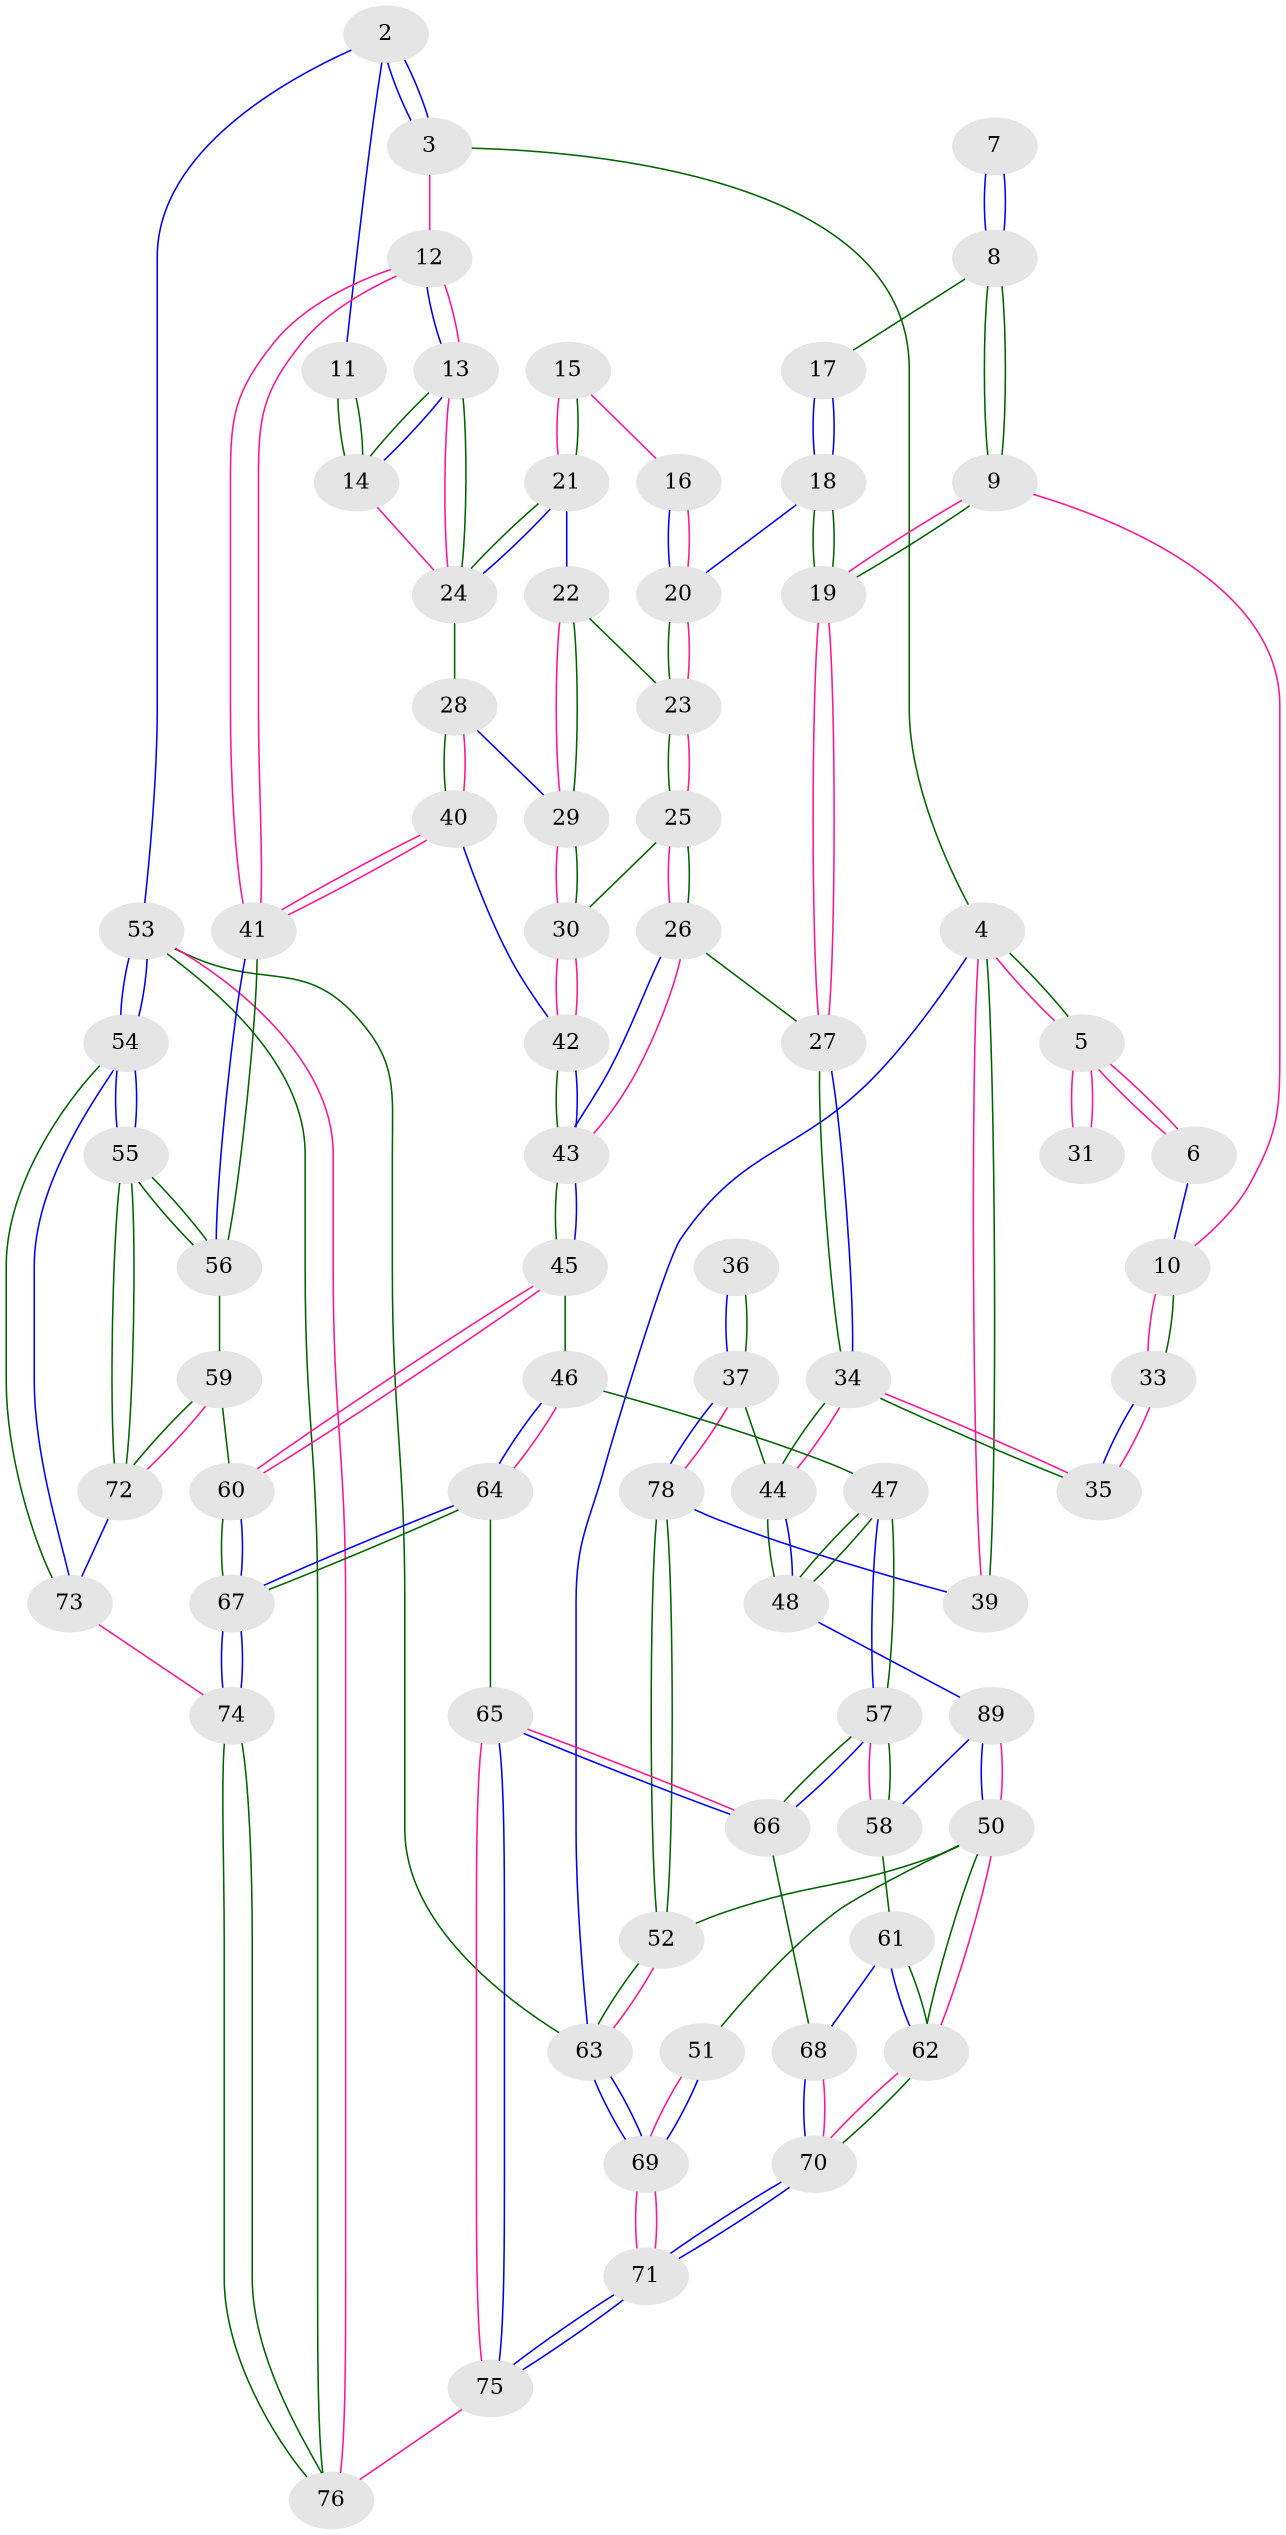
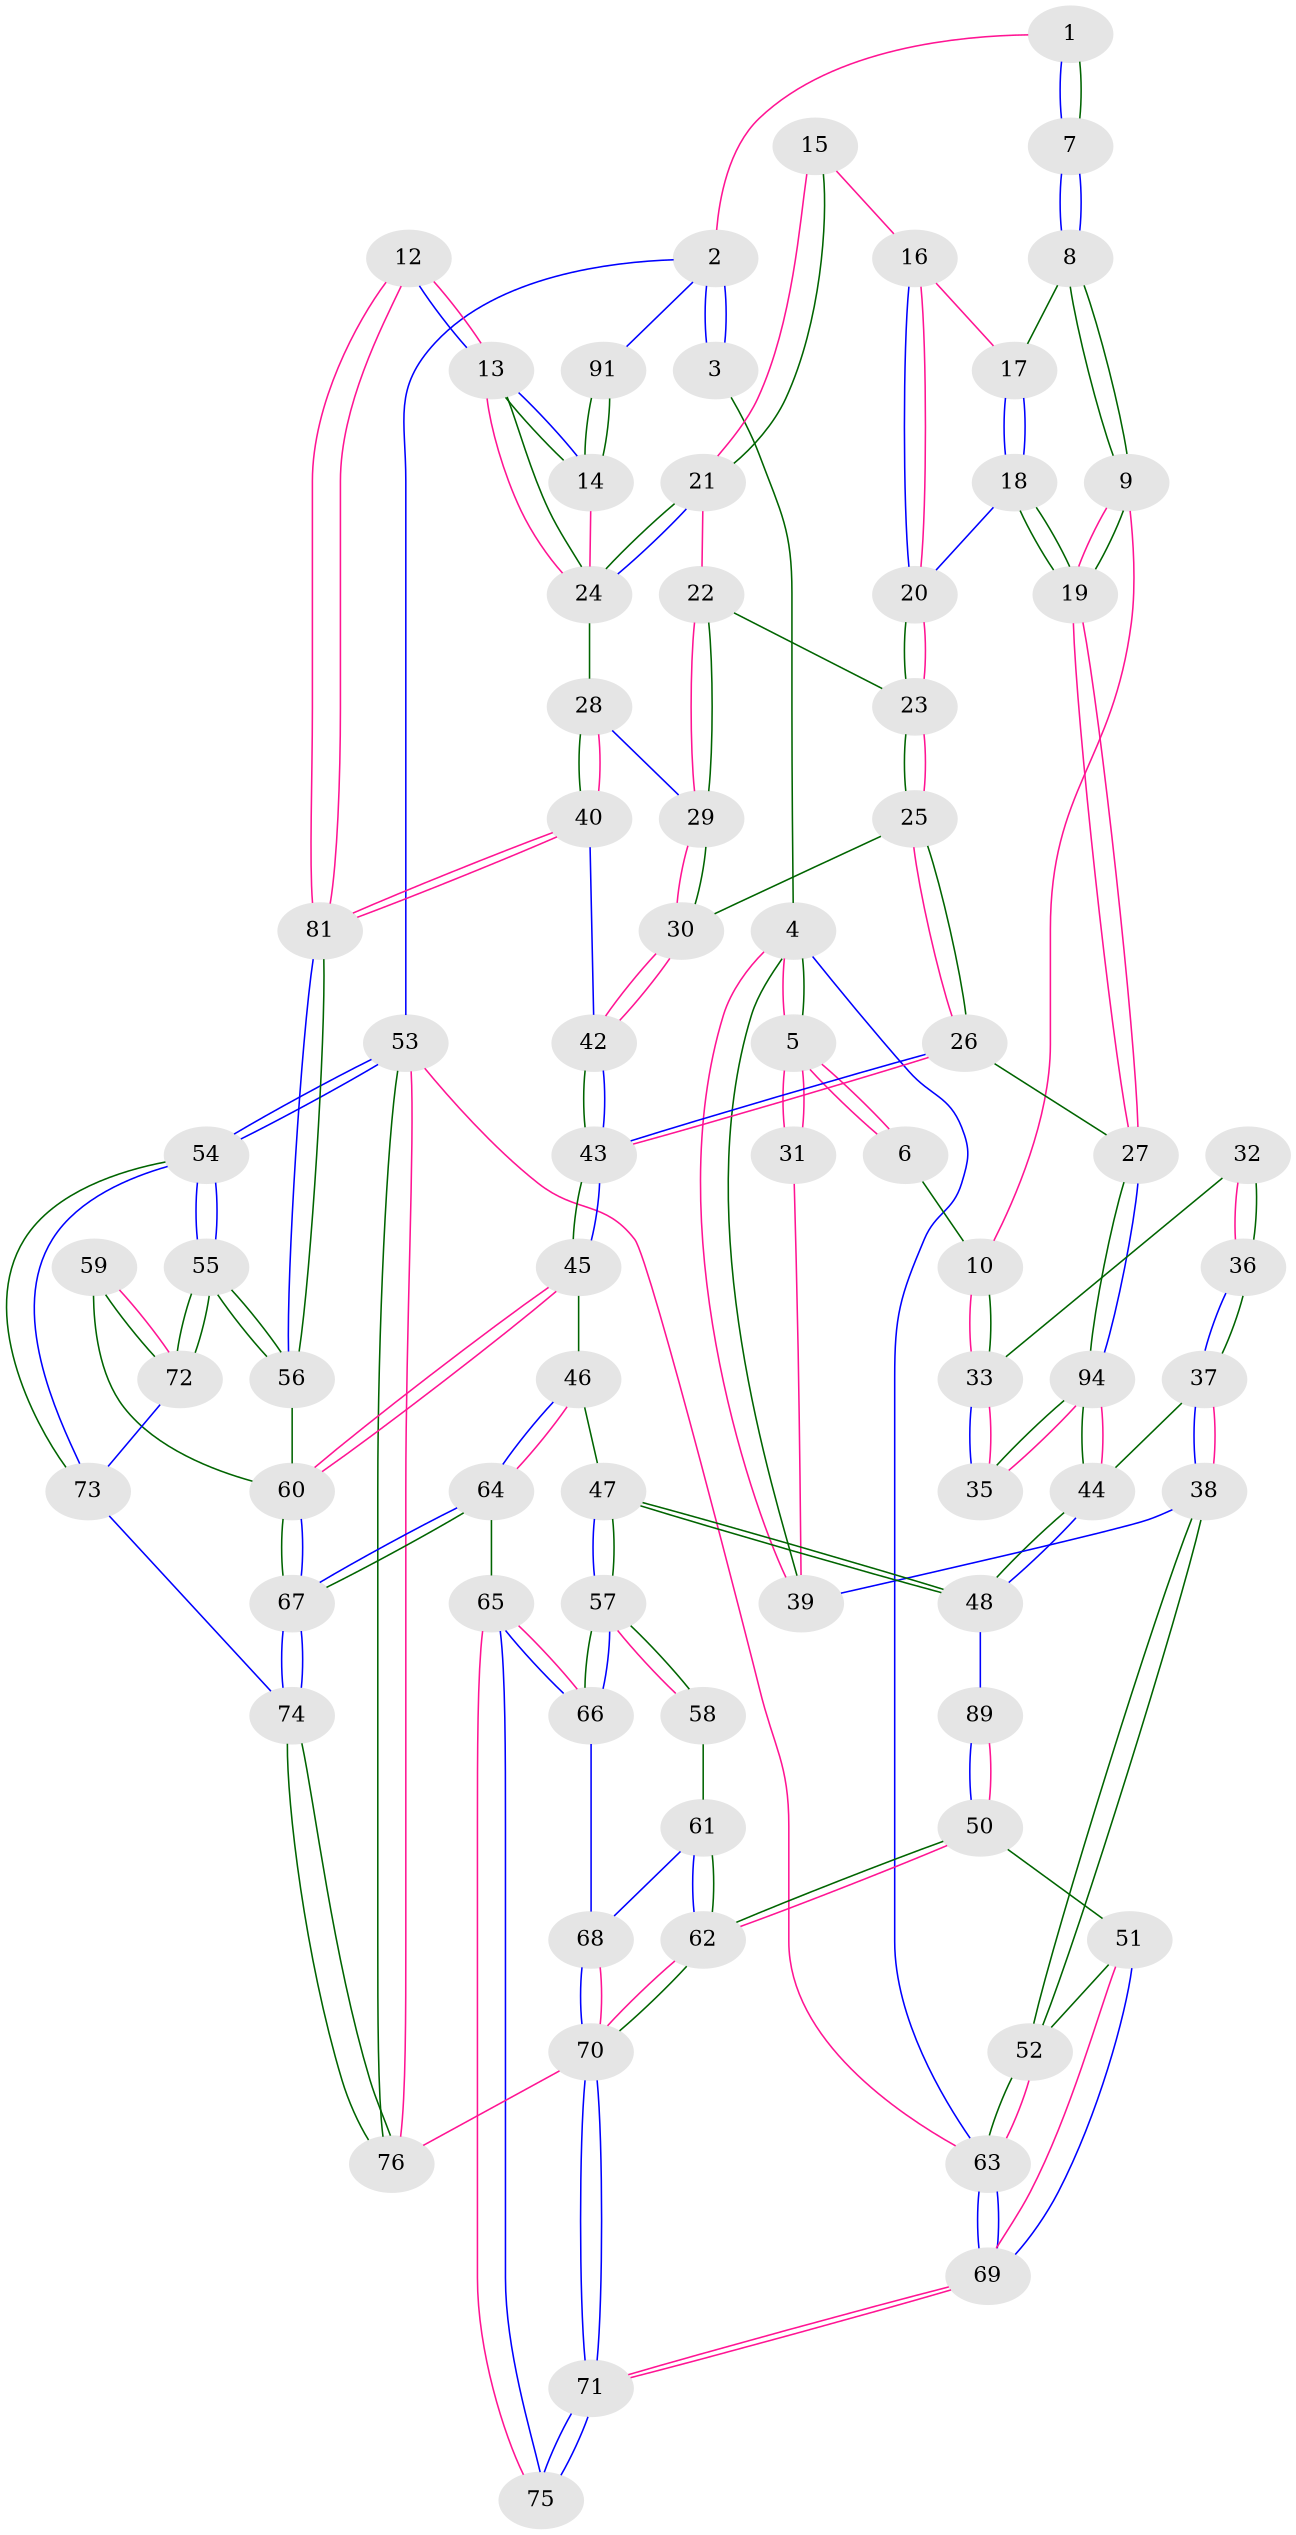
node "1": added
edge "3" -- "12": removed
edge "16" -- "17": added
node "11": label "11" -> "91"
edge "21" -- "22": color blue -> deeppink
node "41": label "41" -> "81"
node "32": added
edge "6" -- "10": color blue -> darkgreen
edge "56" -- "59": now "56" -- "60"
edge "31" -- "39": added
node "34": label "34" -> "94"
edge "53" -- "63": color darkgreen -> deeppink
node "78": label "78" -> "38"
edge "73" -- "74": color deeppink -> blue
edge "89" -- "58": removed
edge "50" -- "52": now "51" -- "52"
edge "66" -- "68": color darkgreen -> blue
edge "75" -- "76": now "70" -- "76"
